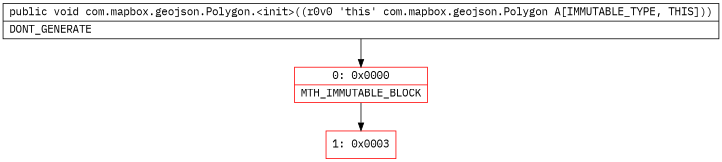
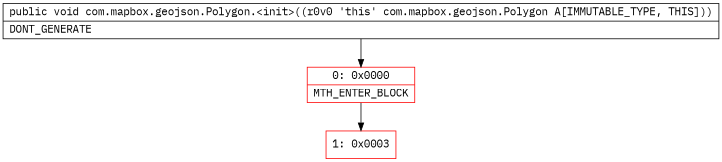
node "0: 0x0000": text "MTH_IMMUTABLE_BLOCK" -> "MTH_ENTER_BLOCK"
